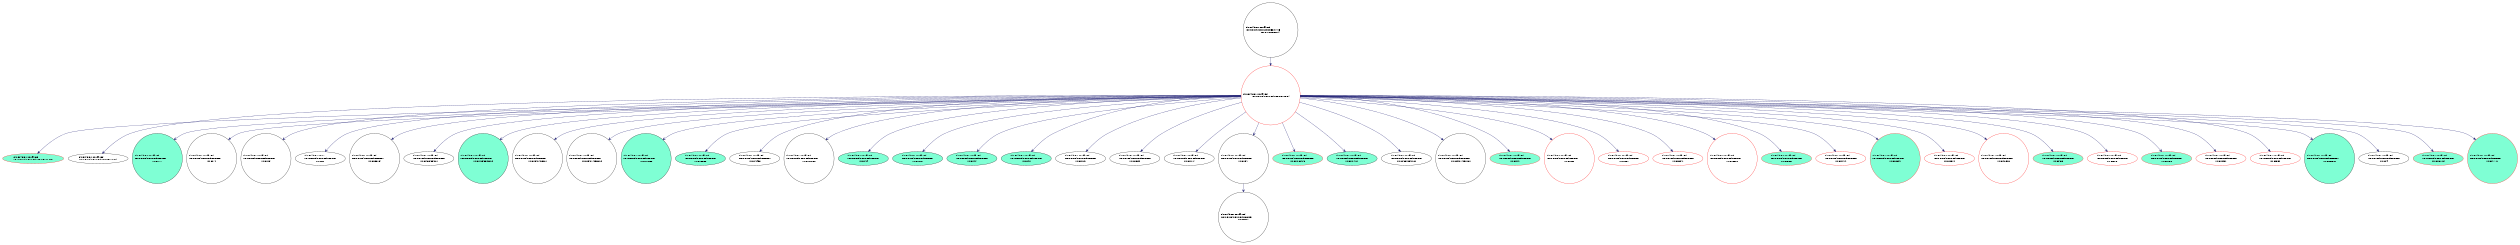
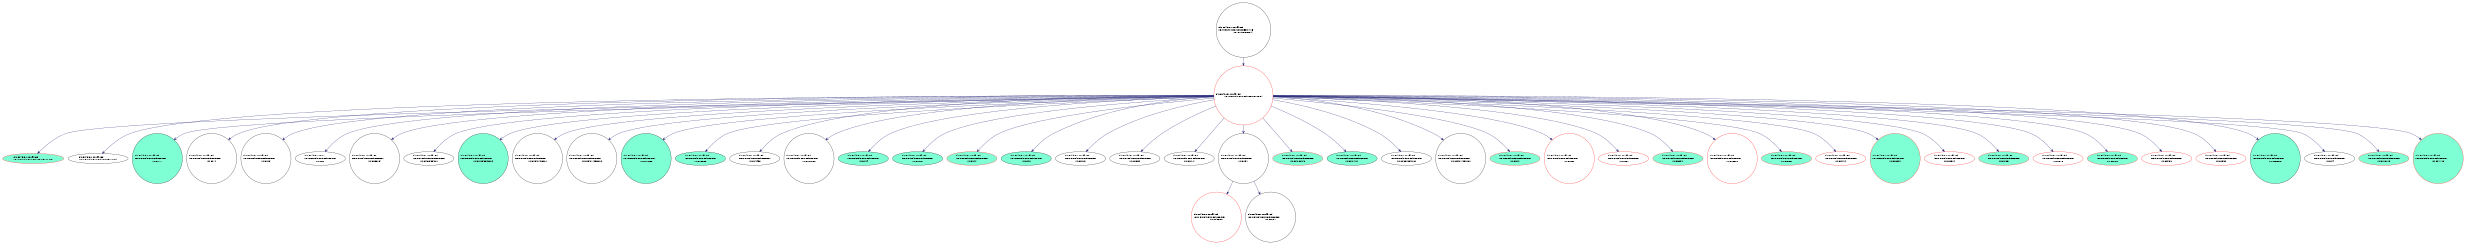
edge "cimg_library_suffixed ::CImg::_cimg_math_parser::eval" -> "cimg_library_suffixed ::CImg::_cimg_math_parser ::mp_log10": now "cimg_library_suffixed ::CImg::_cimg_math_parser ::mp_div" -> "cimg_library_suffixed ::CImg::_cimg_math_parser ::mp_log10"
node "cimg_library_suffixed ::CImg::_cimg_math_parser ::mp_lsl": color black -> red
node "cimg_library_suffixed ::CImg::_cimg_math_parser ::mp_asin": fillcolor white -> aquamarine
